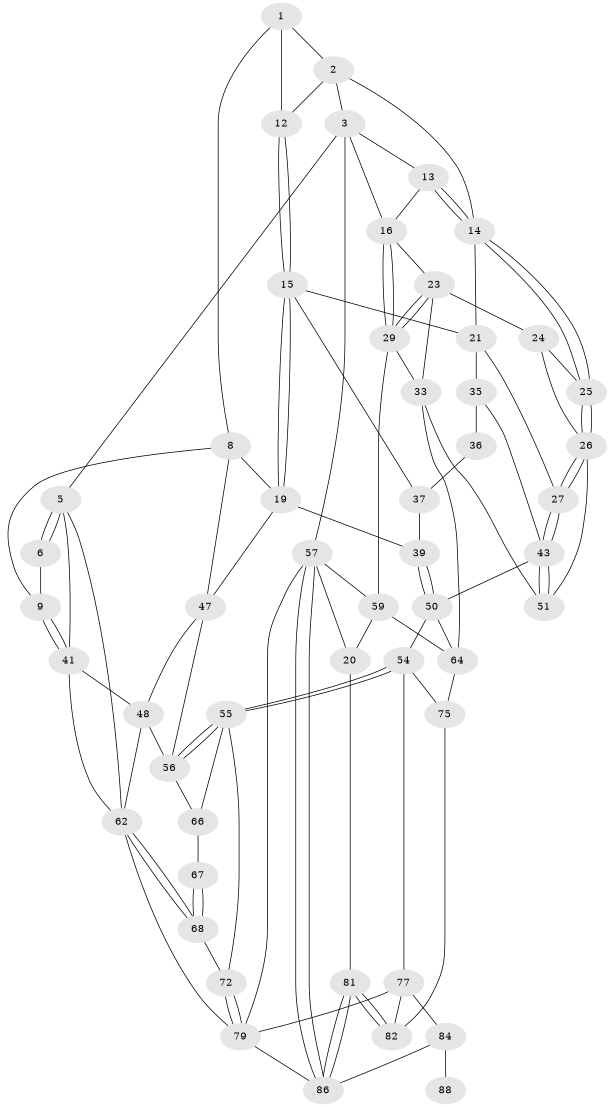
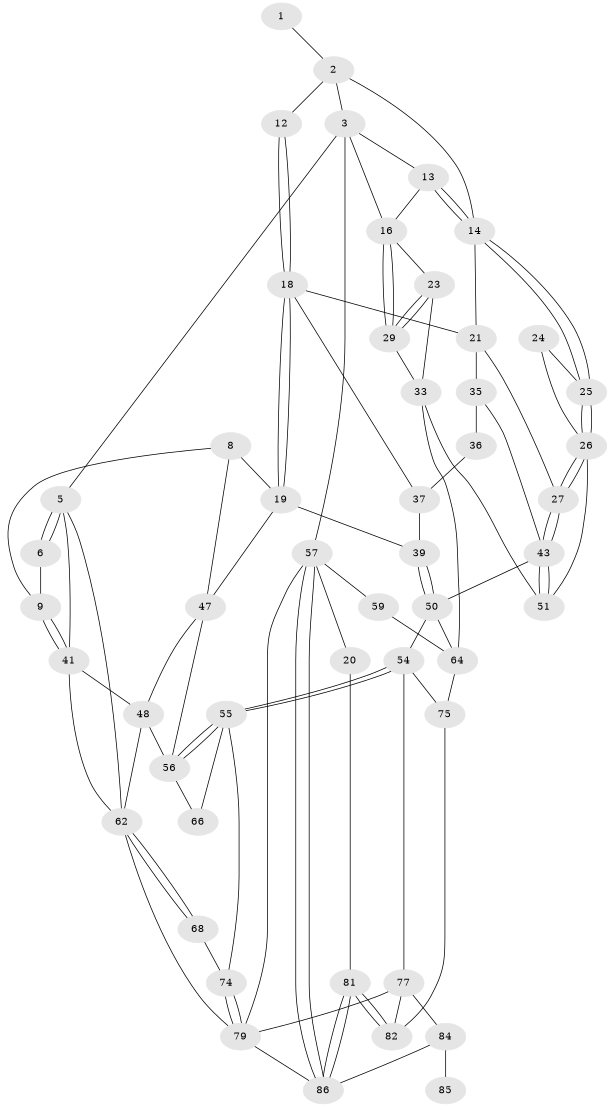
edge "1" -- "12": removed
edge "1" -- "8": removed
node "15": label "15" -> "18"
edge "23" -- "24": removed
edge "29" -- "59": removed
edge "59" -- "20": removed
node "67": removed
node "72": label "72" -> "74"
node "88": label "88" -> "85"
